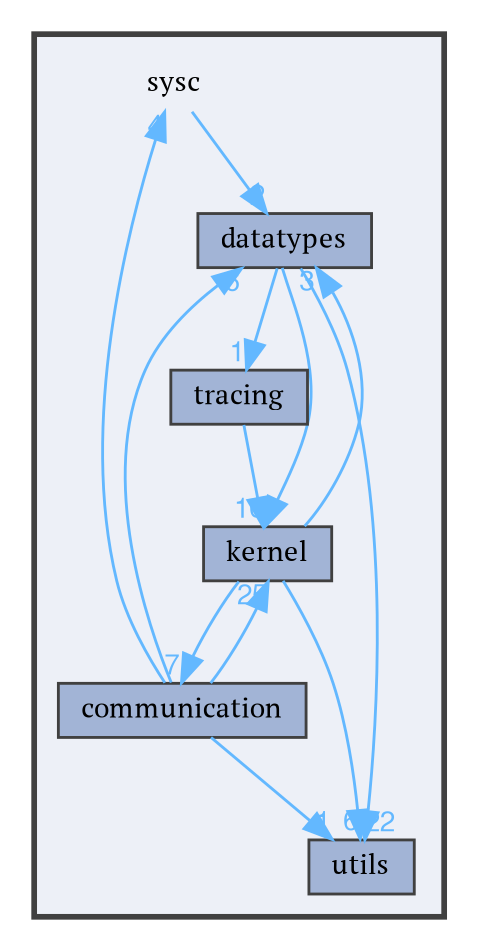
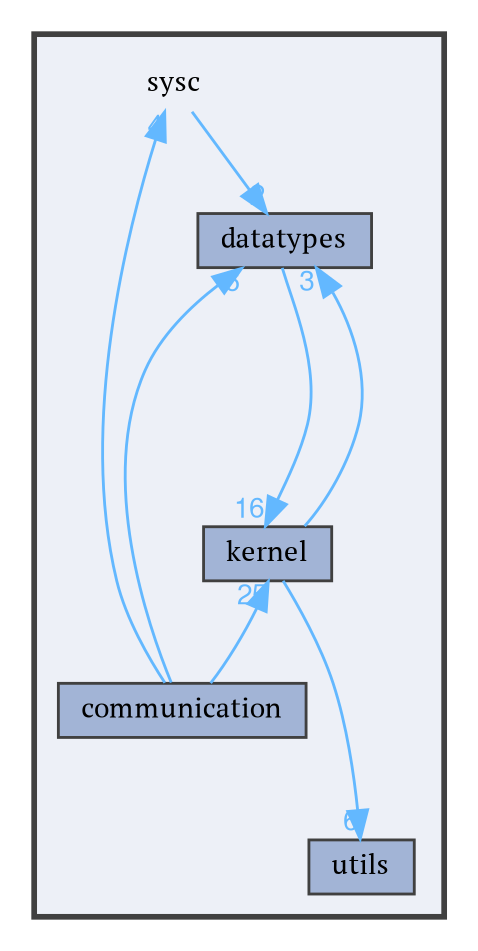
node "tracing": removed
edge "datatypes" -> "utils": removed
edge "kernel" -> "communication": removed
edge "communication" -> "utils": removed
